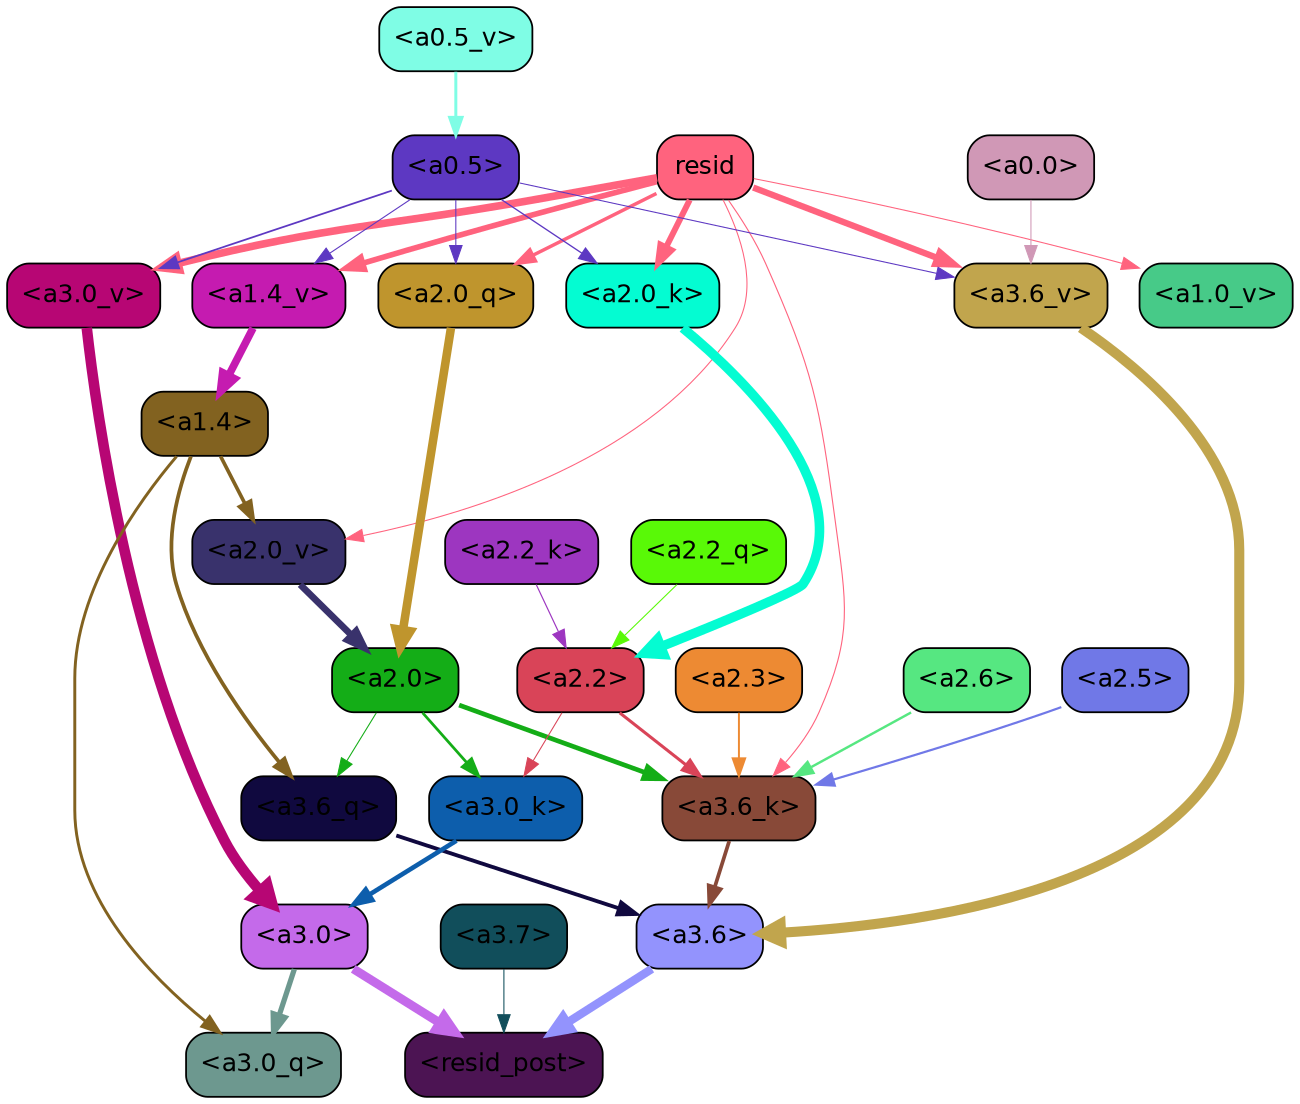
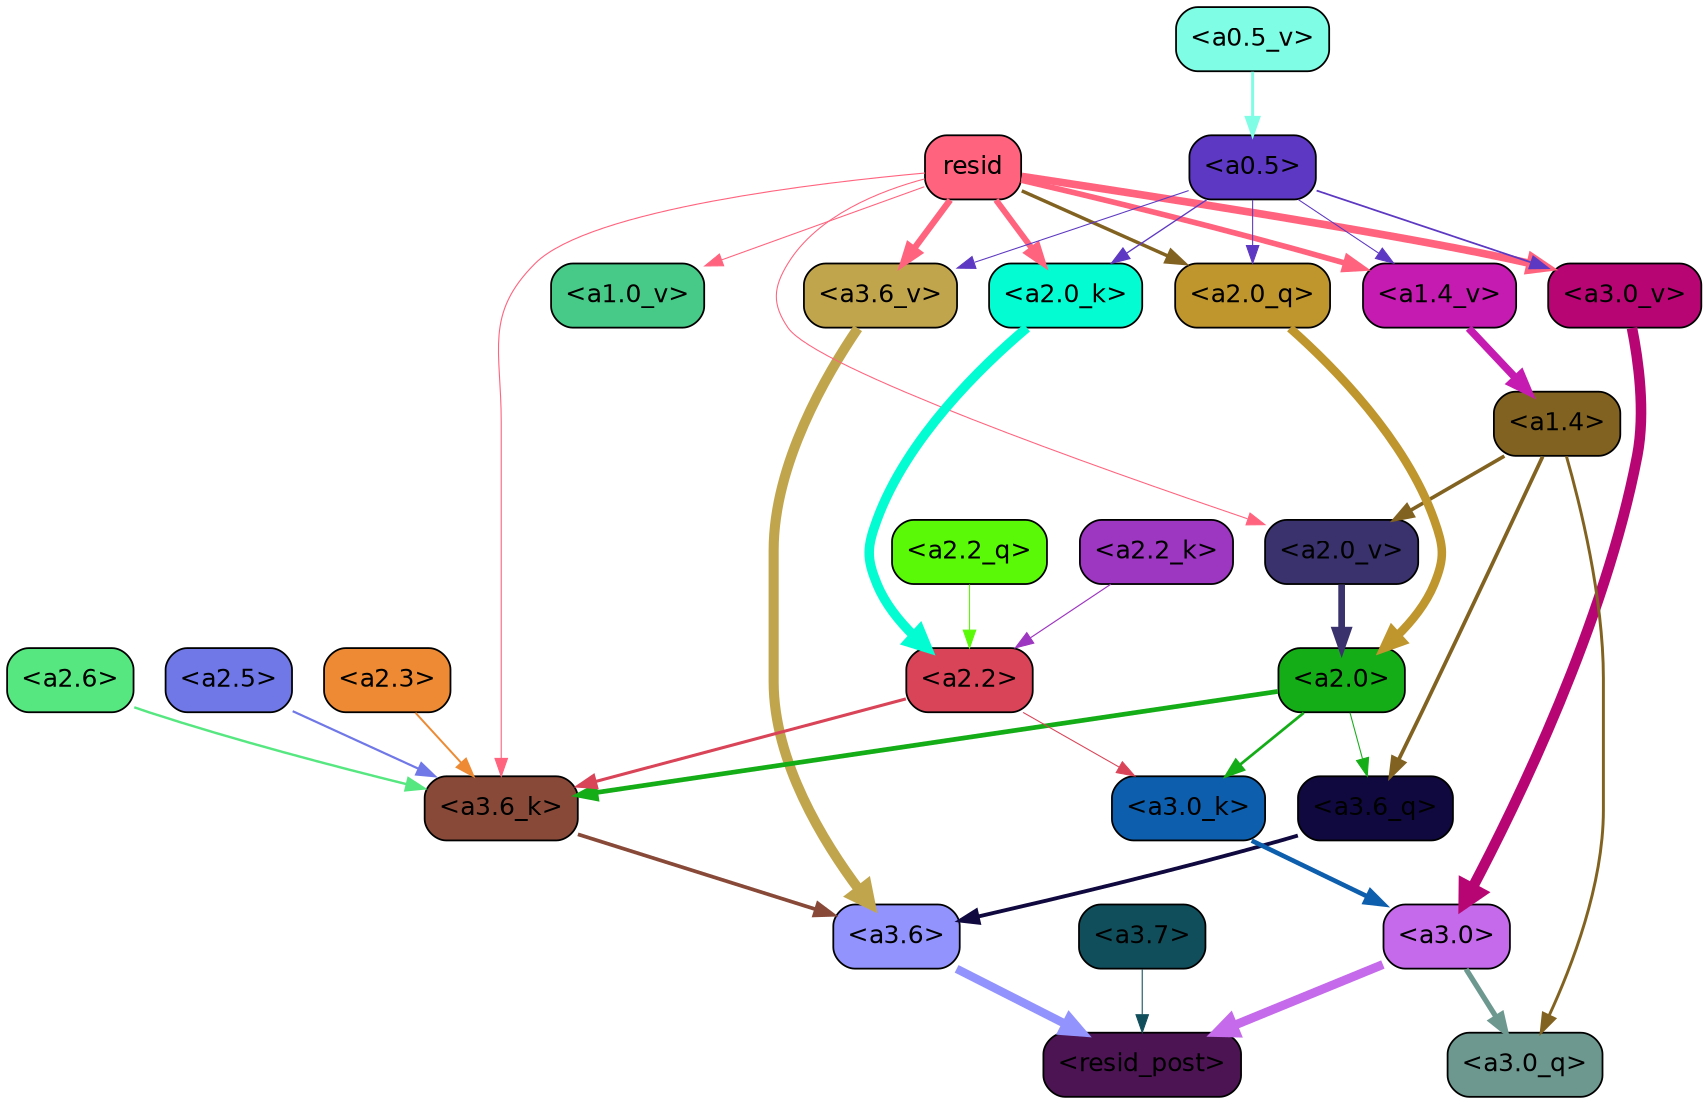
node "<a0.0>": removed
edge "resid" -> "<a2.0_q>": color #ff637e -> #826220
